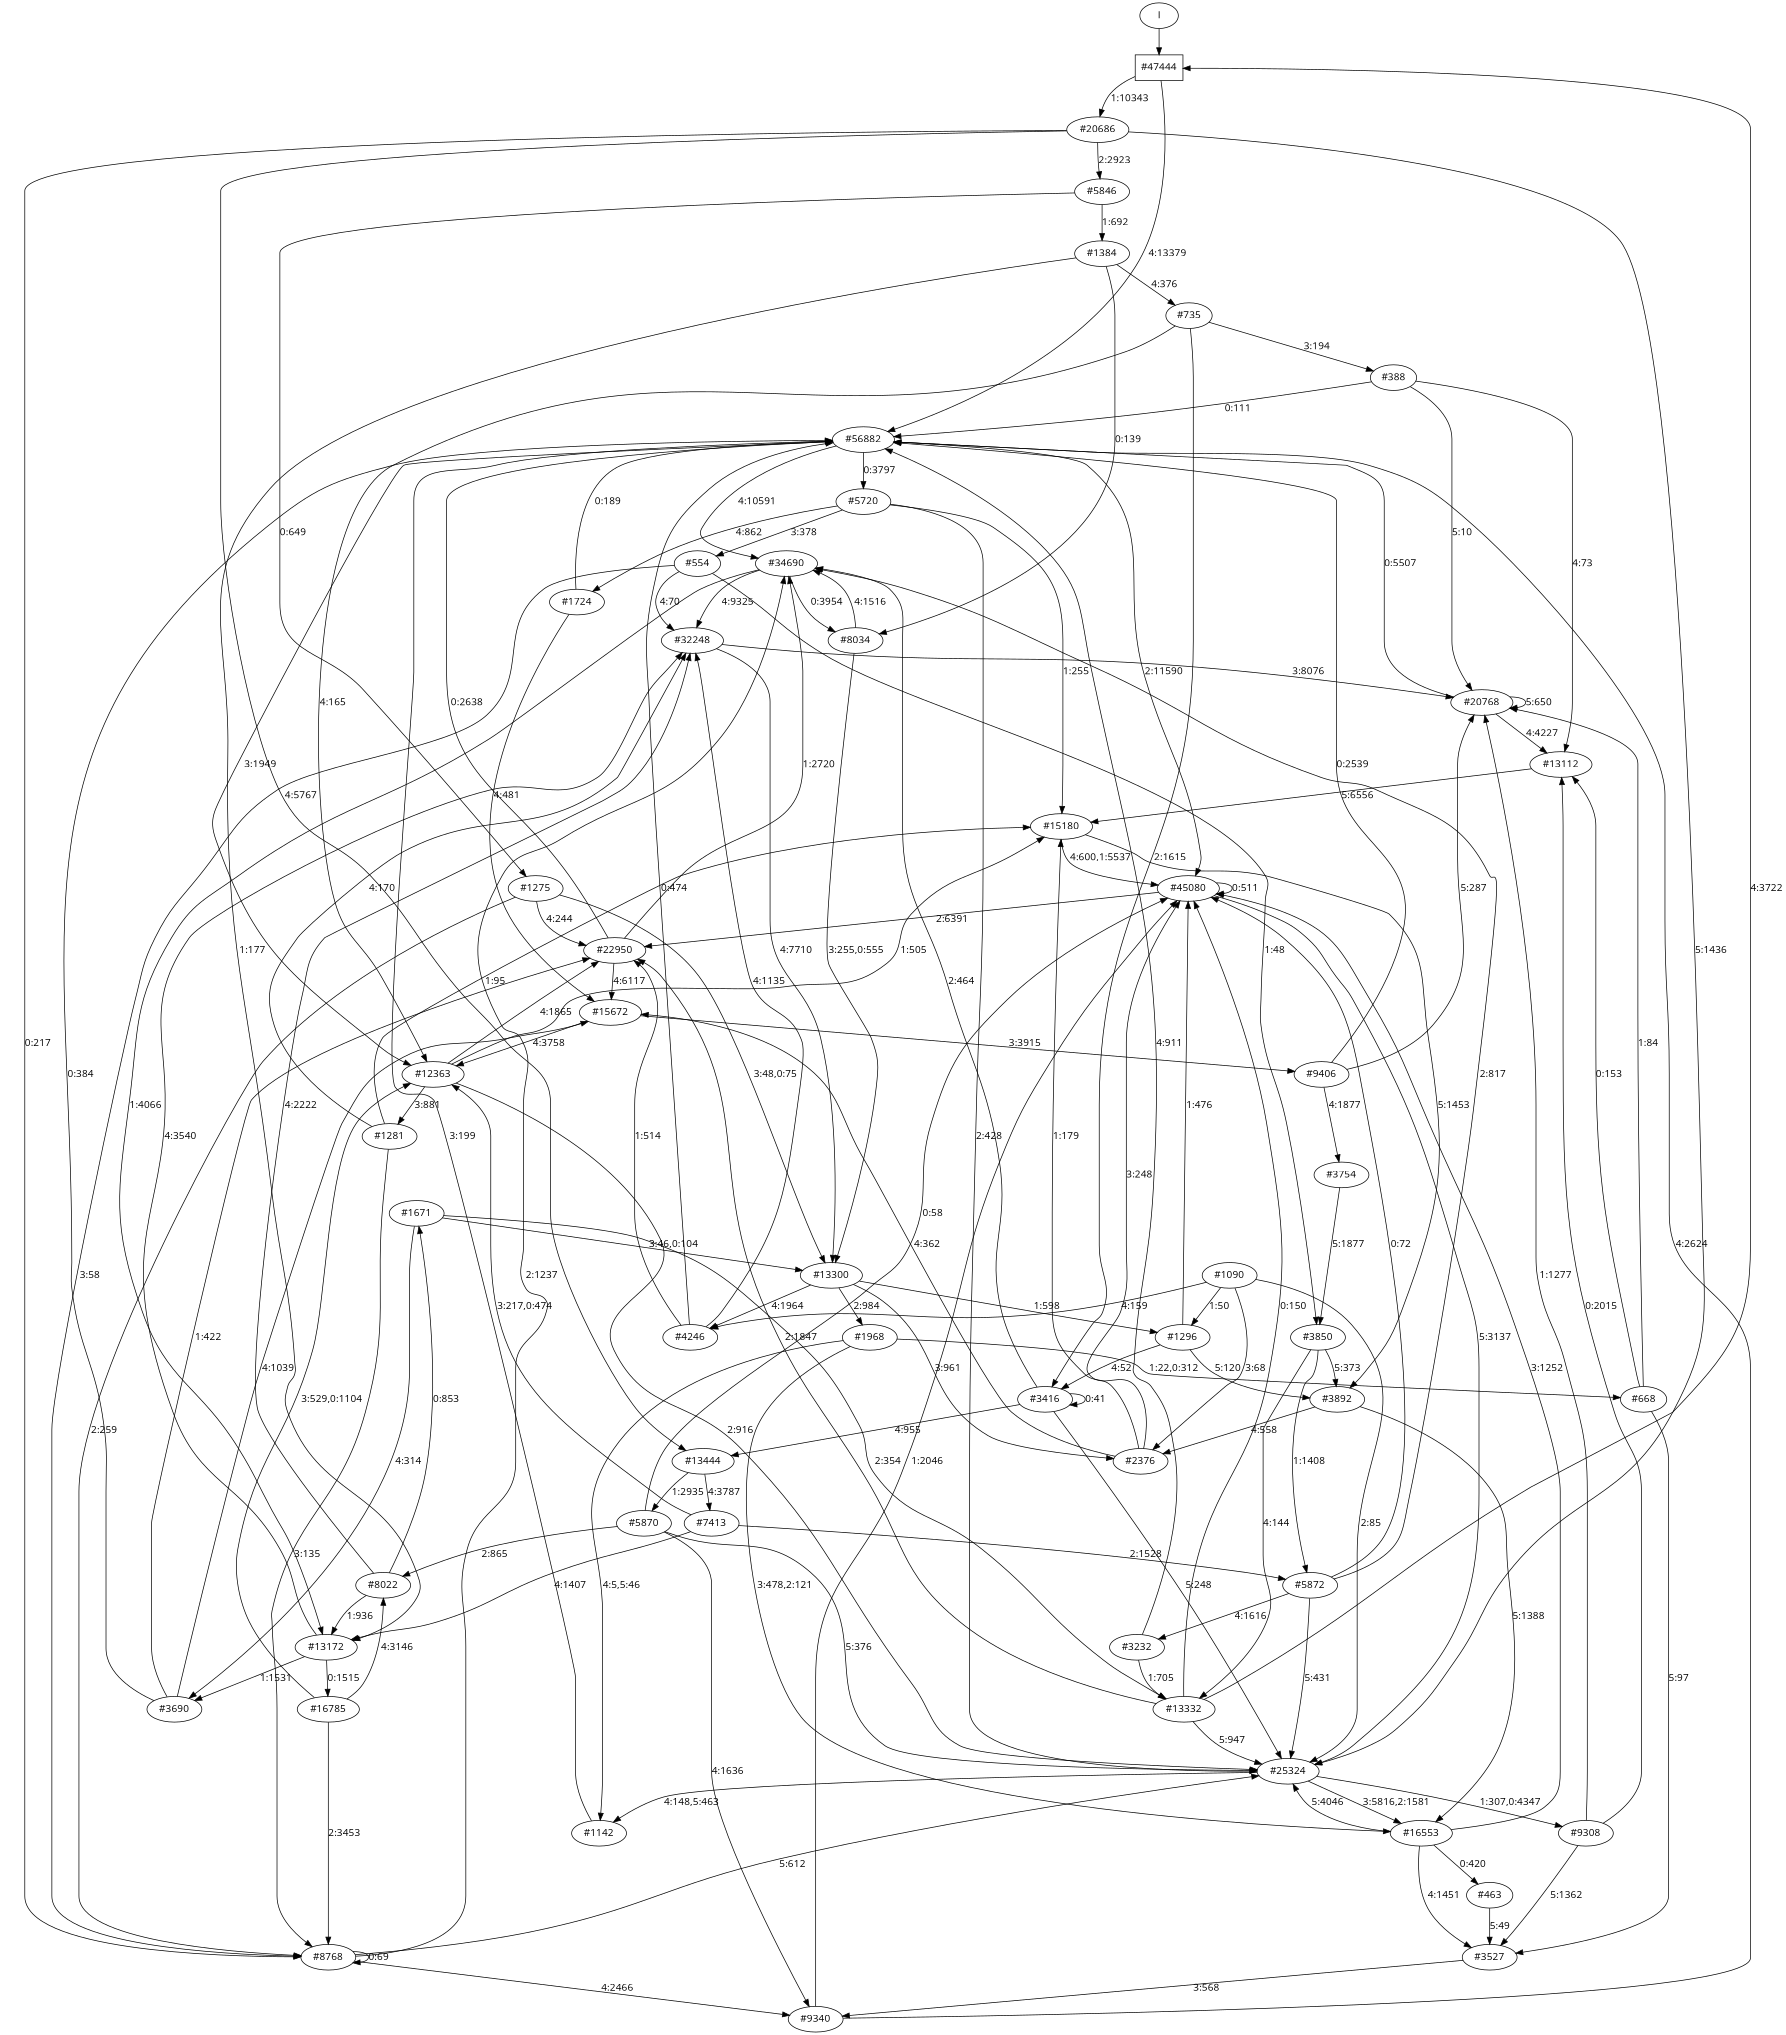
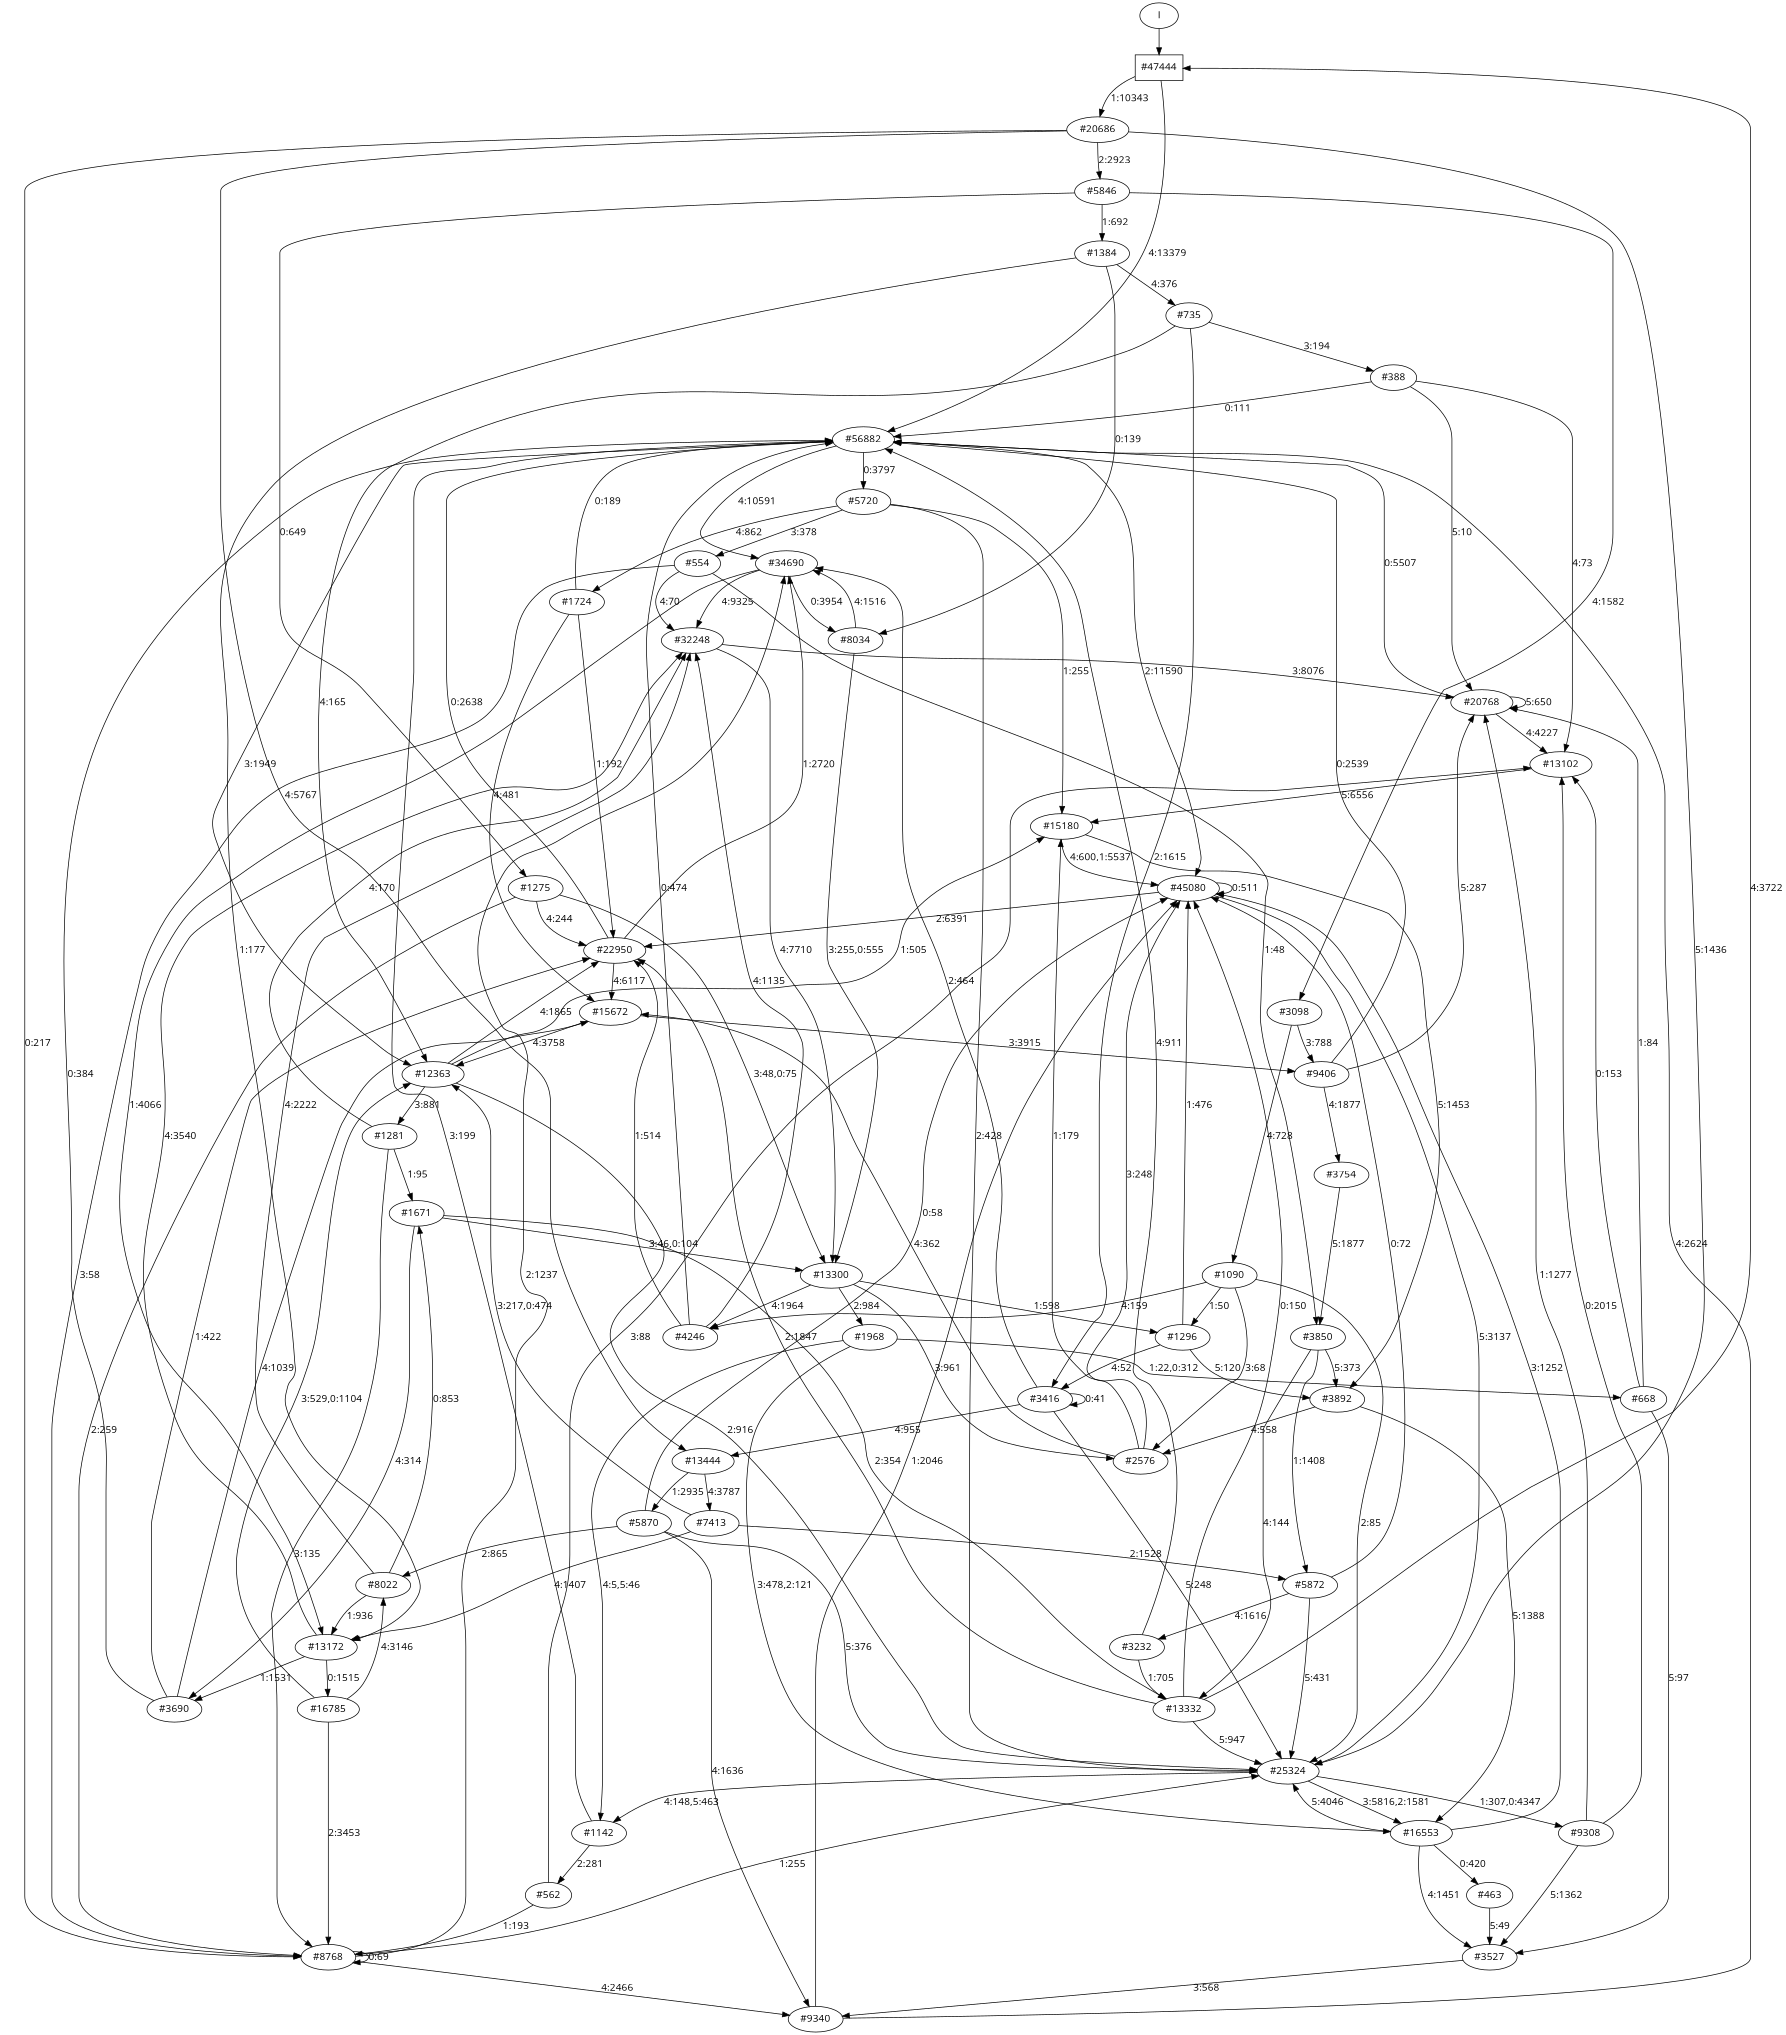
node "#13112": label "#13112" -> "#13102"
edge "#1724" -> "#22950": added, label "1:192"
edge "#5872" -> "#34690": removed, label "2:817"
edge "#1281" -> "#15180": now "#1281" -> "#1671"
node "#3098": added
node "#2376": label "#2376" -> "#2576"
edge "#8768" -> "#25324": label "5:612" -> "1:255"
node "#562": added
